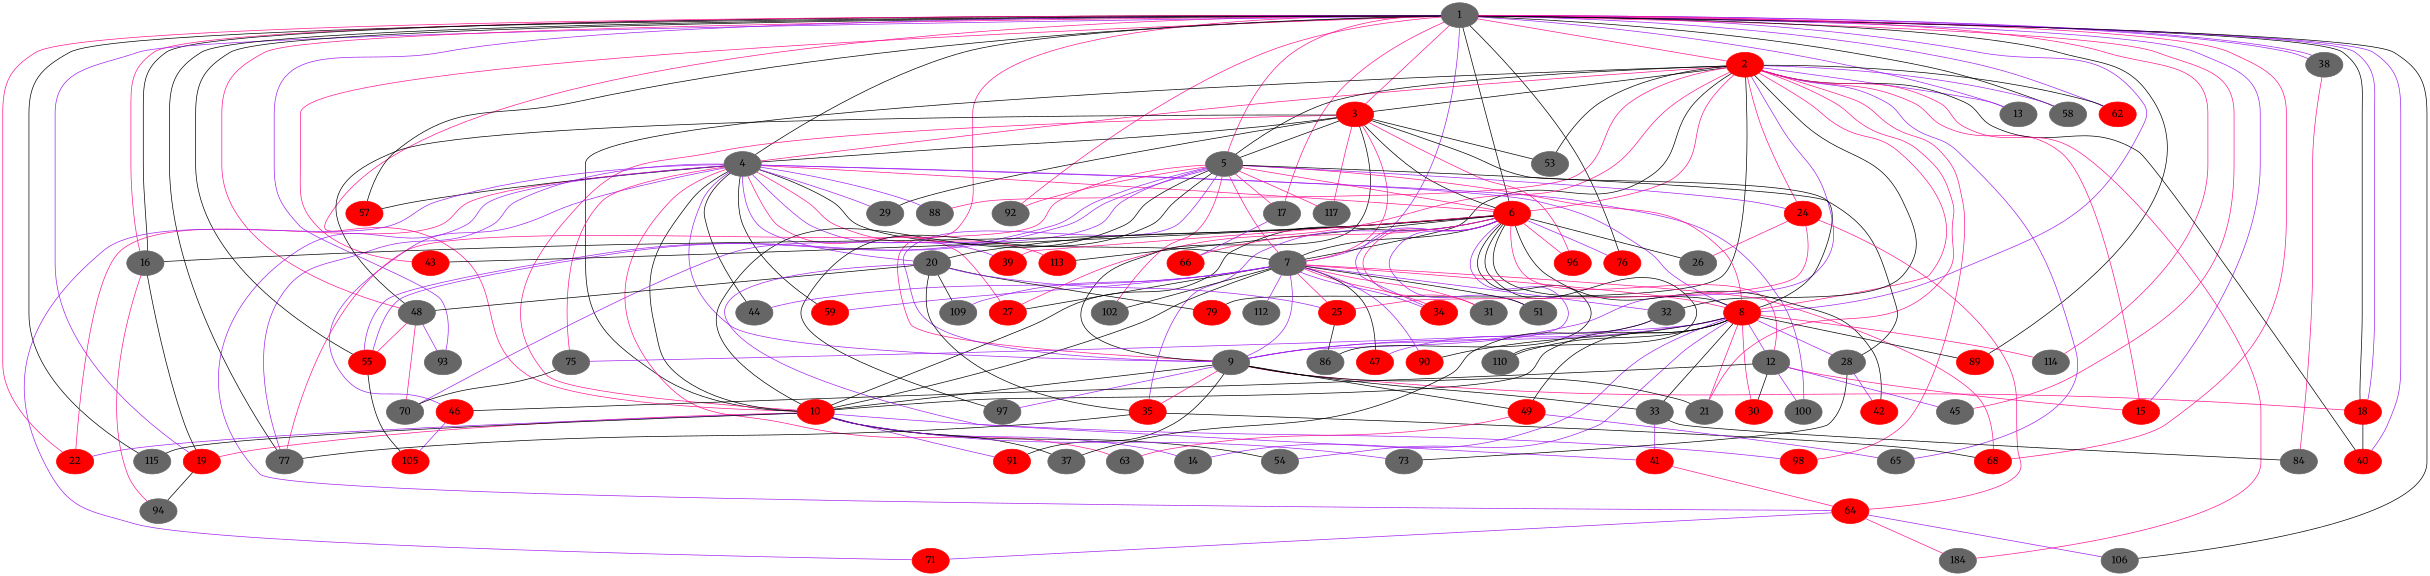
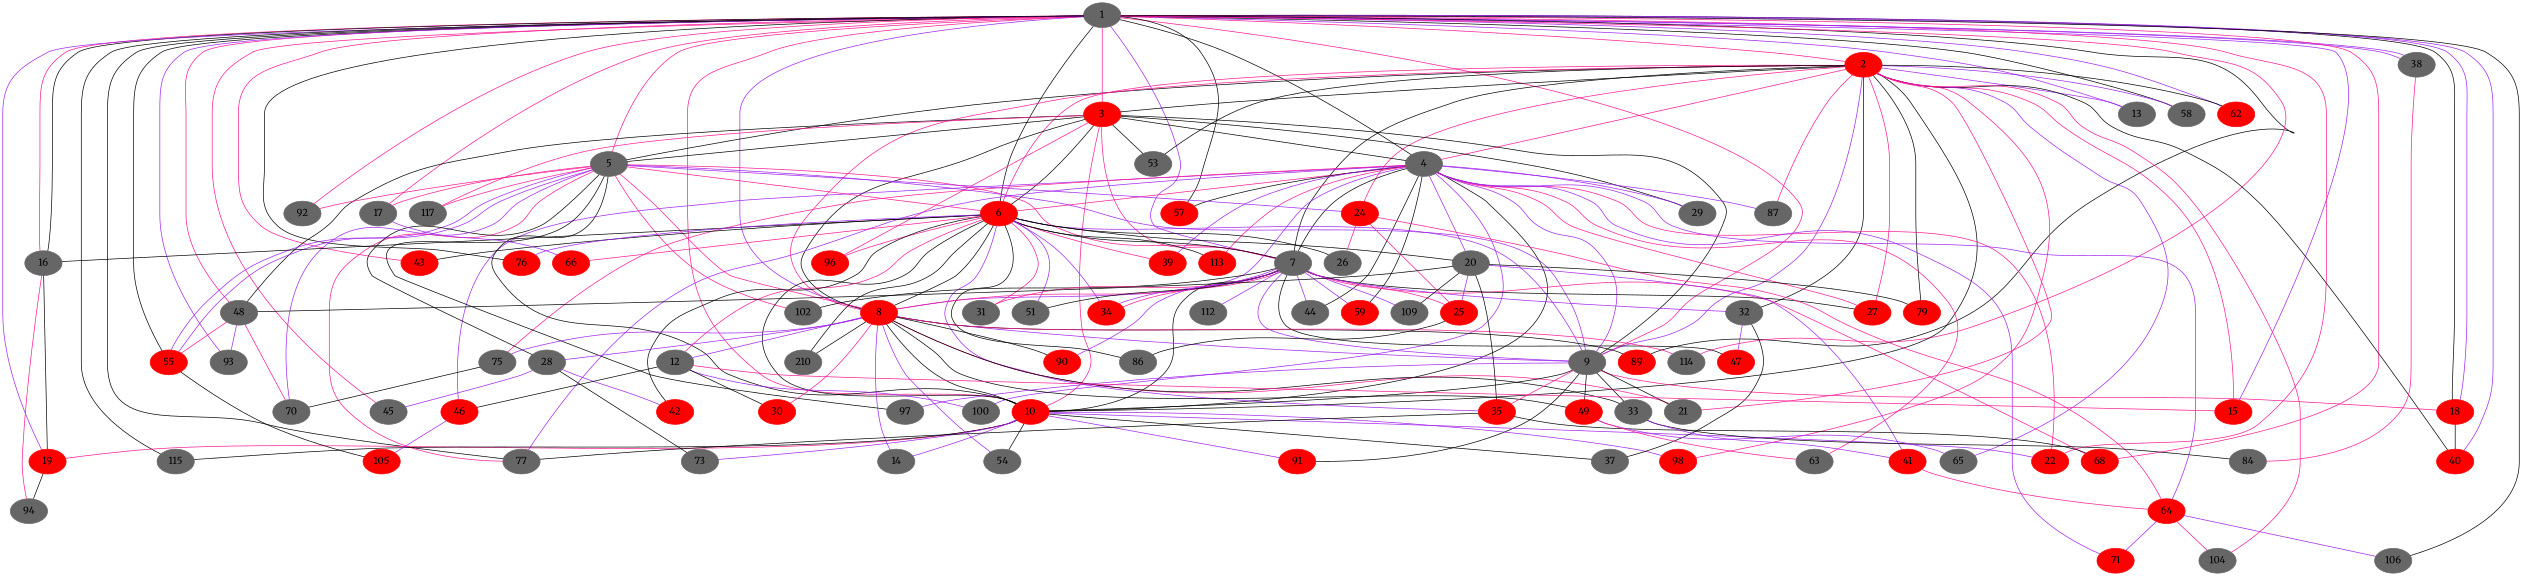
node "88": label "88" -> "87"
node "110": label "110" -> "210"
edge "12" -- "45": now "28" -- "45"
node "184": label "184" -> "104"
